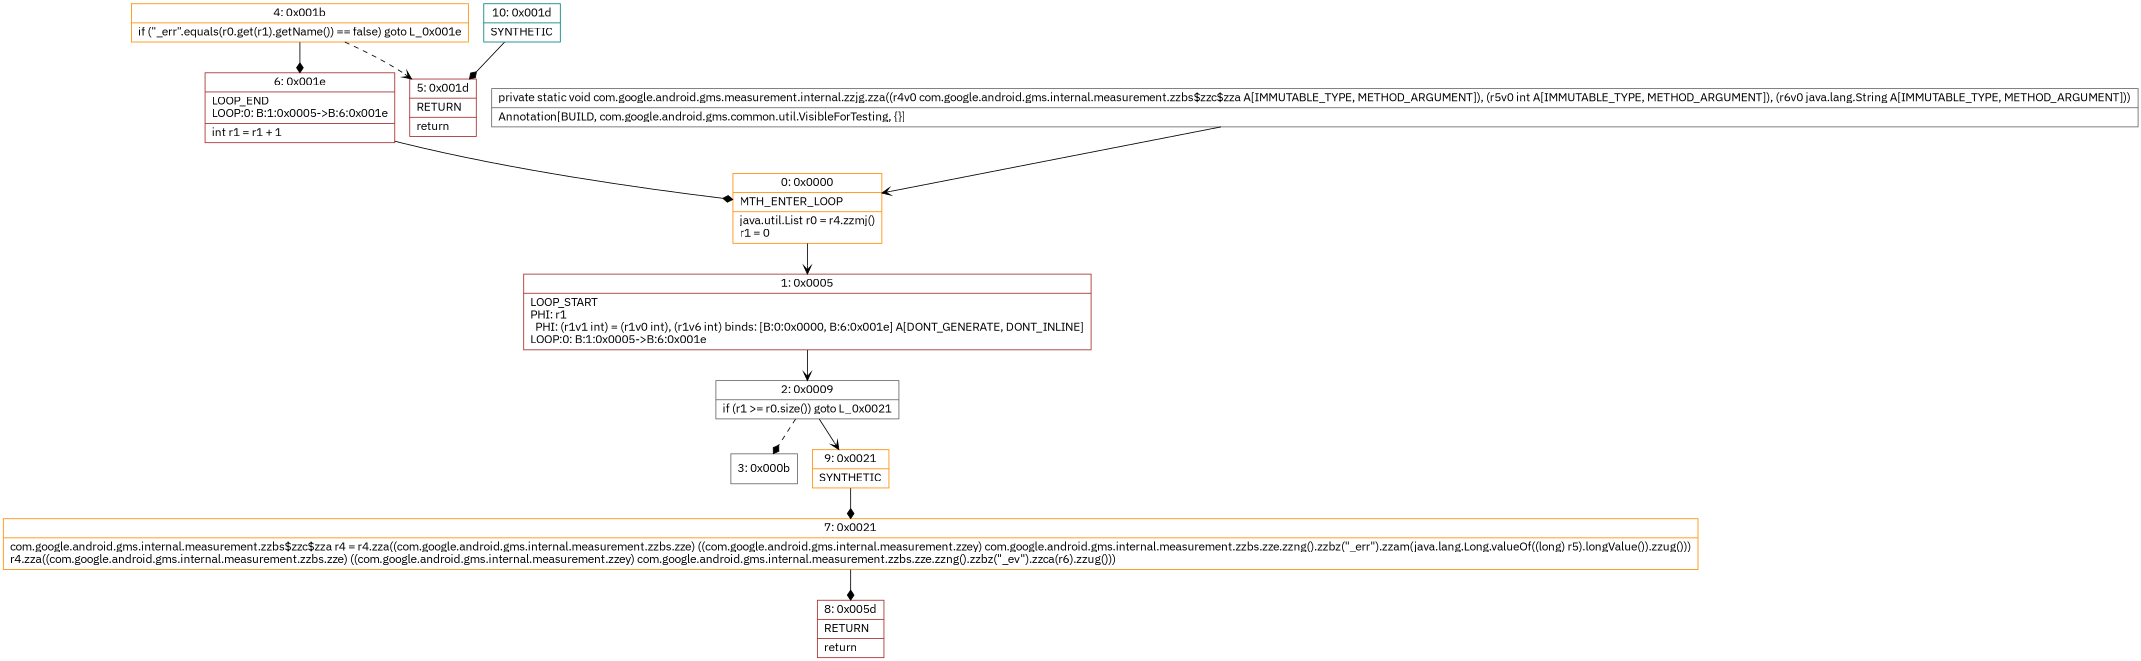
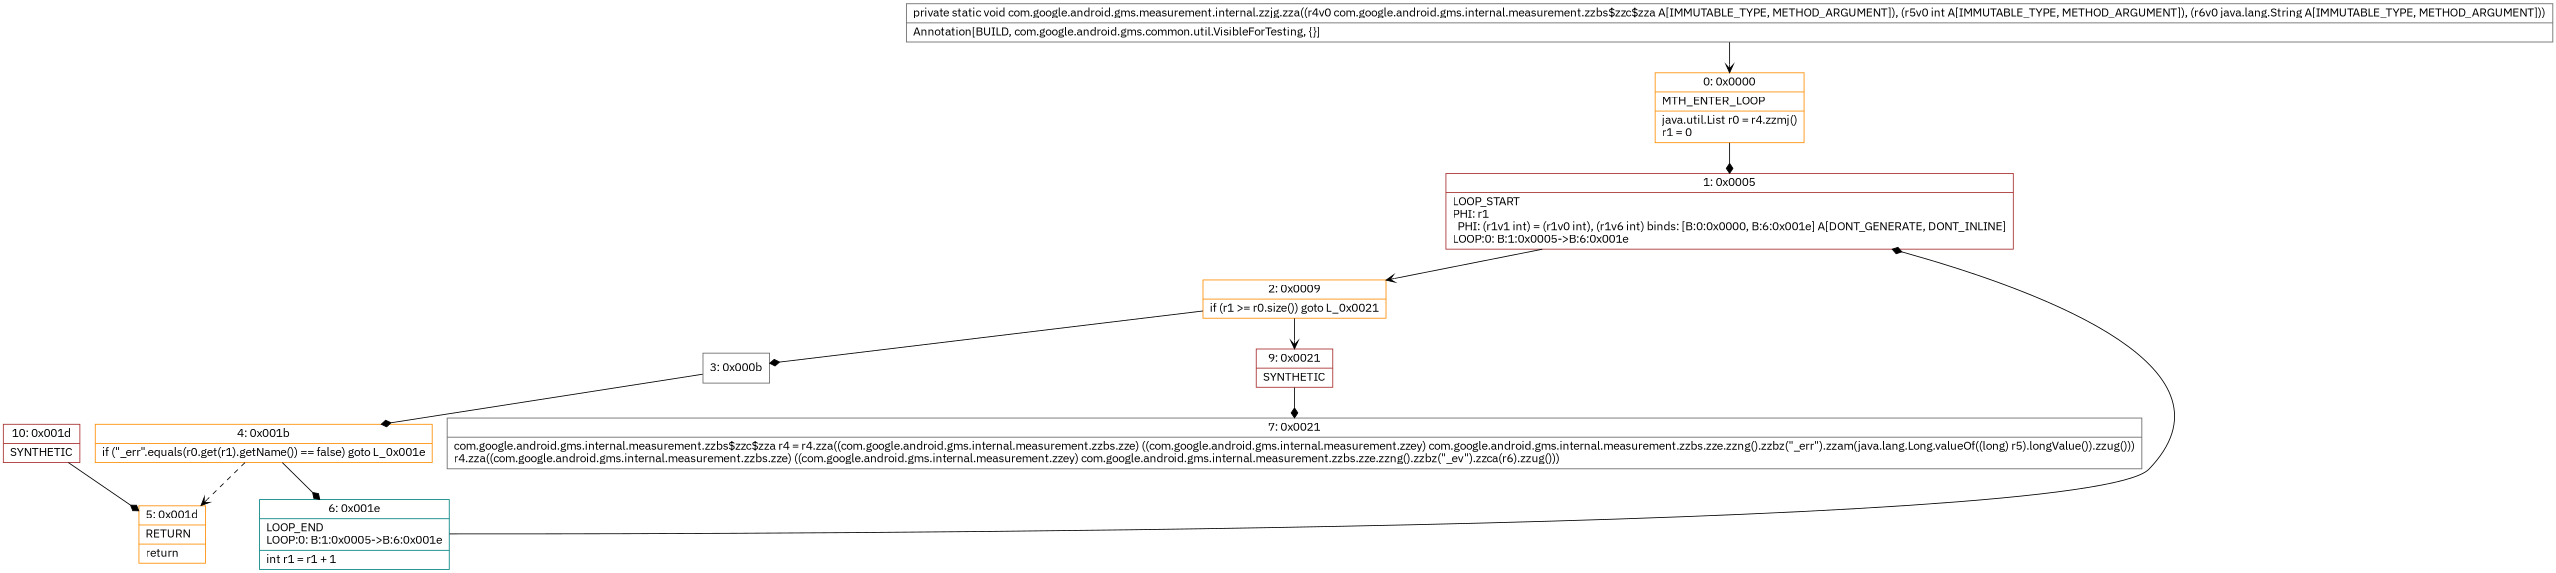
node "10: 0x001d": color teal -> brown
node "6: 0x001e": color brown -> teal
node "5: 0x001d": color brown -> darkorange
edge "6: 0x001e" -> "0: 0x0000": now "6: 0x001e" -> "1: 0x0005"
edge "0: 0x0000" -> "1: 0x0005": arrowhead vee -> diamond
edge "3: 0x000b" -> "4: 0x001b": added
node "2: 0x0009": color gray40 -> darkorange
edge "2: 0x0009" -> "3: 0x000b": style dashed -> solid
node "9: 0x0021": color darkorange -> brown
node "7: 0x0021": color darkorange -> gray40
node "8: 0x005d": removed
